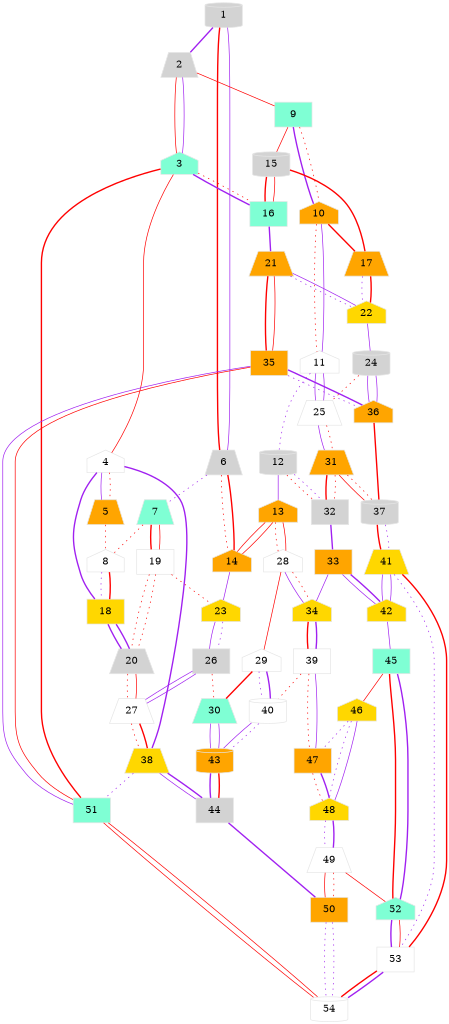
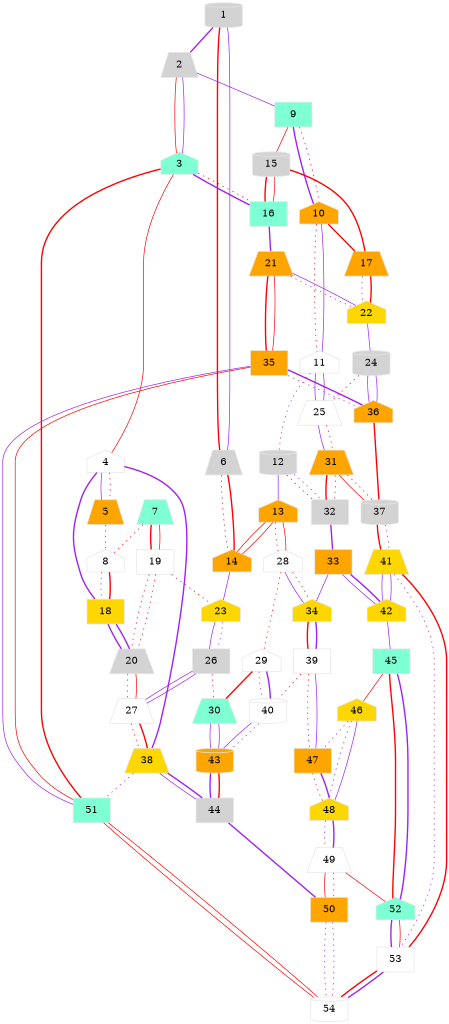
edge "2" -- "9": color red -> purple
edge "6" -- "7": removed
edge "28" -- "29": style solid -> dotted
